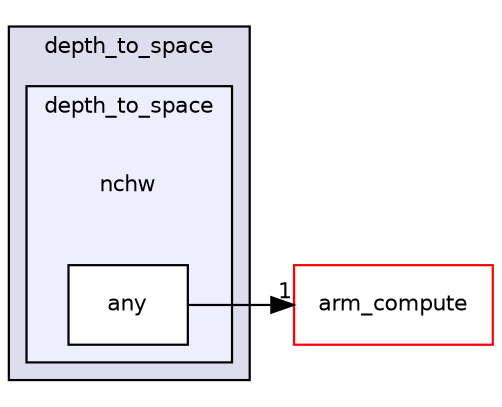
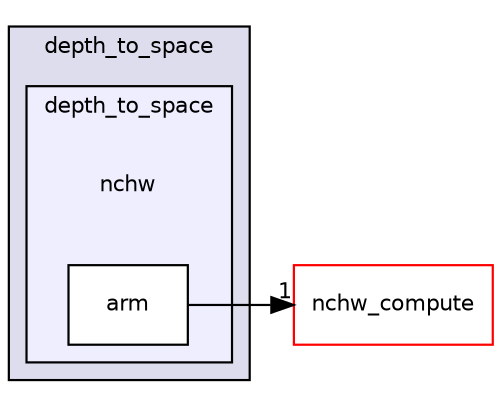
node "any": label "any" -> "arm"
node "arm_compute": label "arm_compute" -> "nchw_compute"
